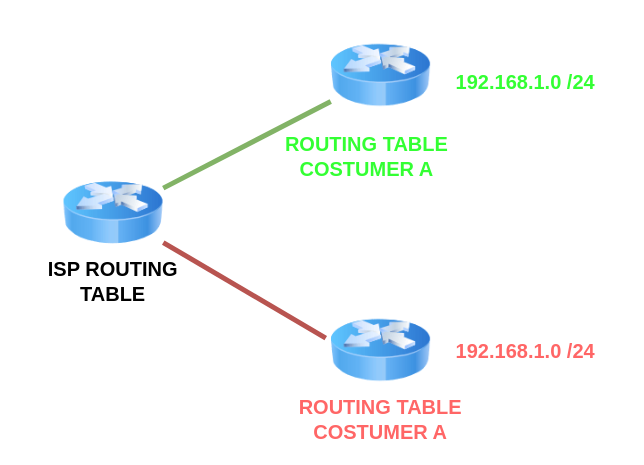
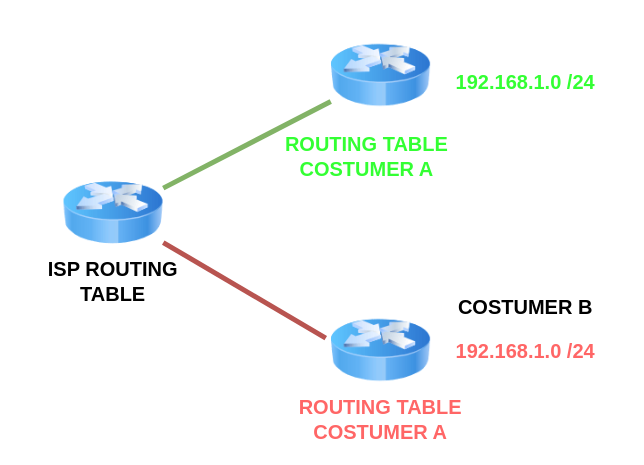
node "COSTUMER B": added
